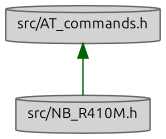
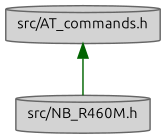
node "src/NB_R410M.h": label "src/NB_R410M.h" -> "src/NB_R460M.h"
